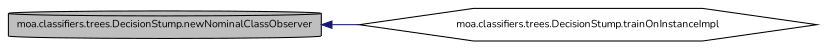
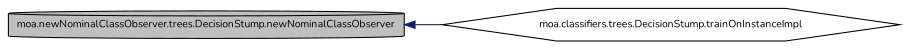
node "moa.classifiers.trees.DecisionStump.newNominalClassObserver": label "moa.classifiers.trees.DecisionStump.newNominalClassObserver" -> "moa.newNominalClassObserver.trees.DecisionStump.newNominalClassObserver"
